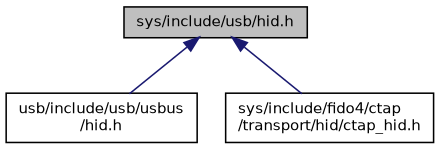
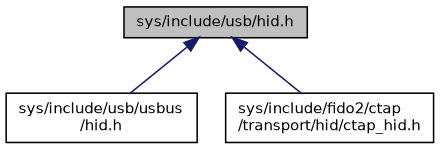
node "usb/include/usb/usbus /hid.h": label "usb/include/usb/usbus /hid.h" -> "sys/include/usb/usbus /hid.h"
node "sys/include/fido4/ctap /transport/hid/ctap_hid.h": label "sys/include/fido4/ctap /transport/hid/ctap_hid.h" -> "sys/include/fido2/ctap /transport/hid/ctap_hid.h"
